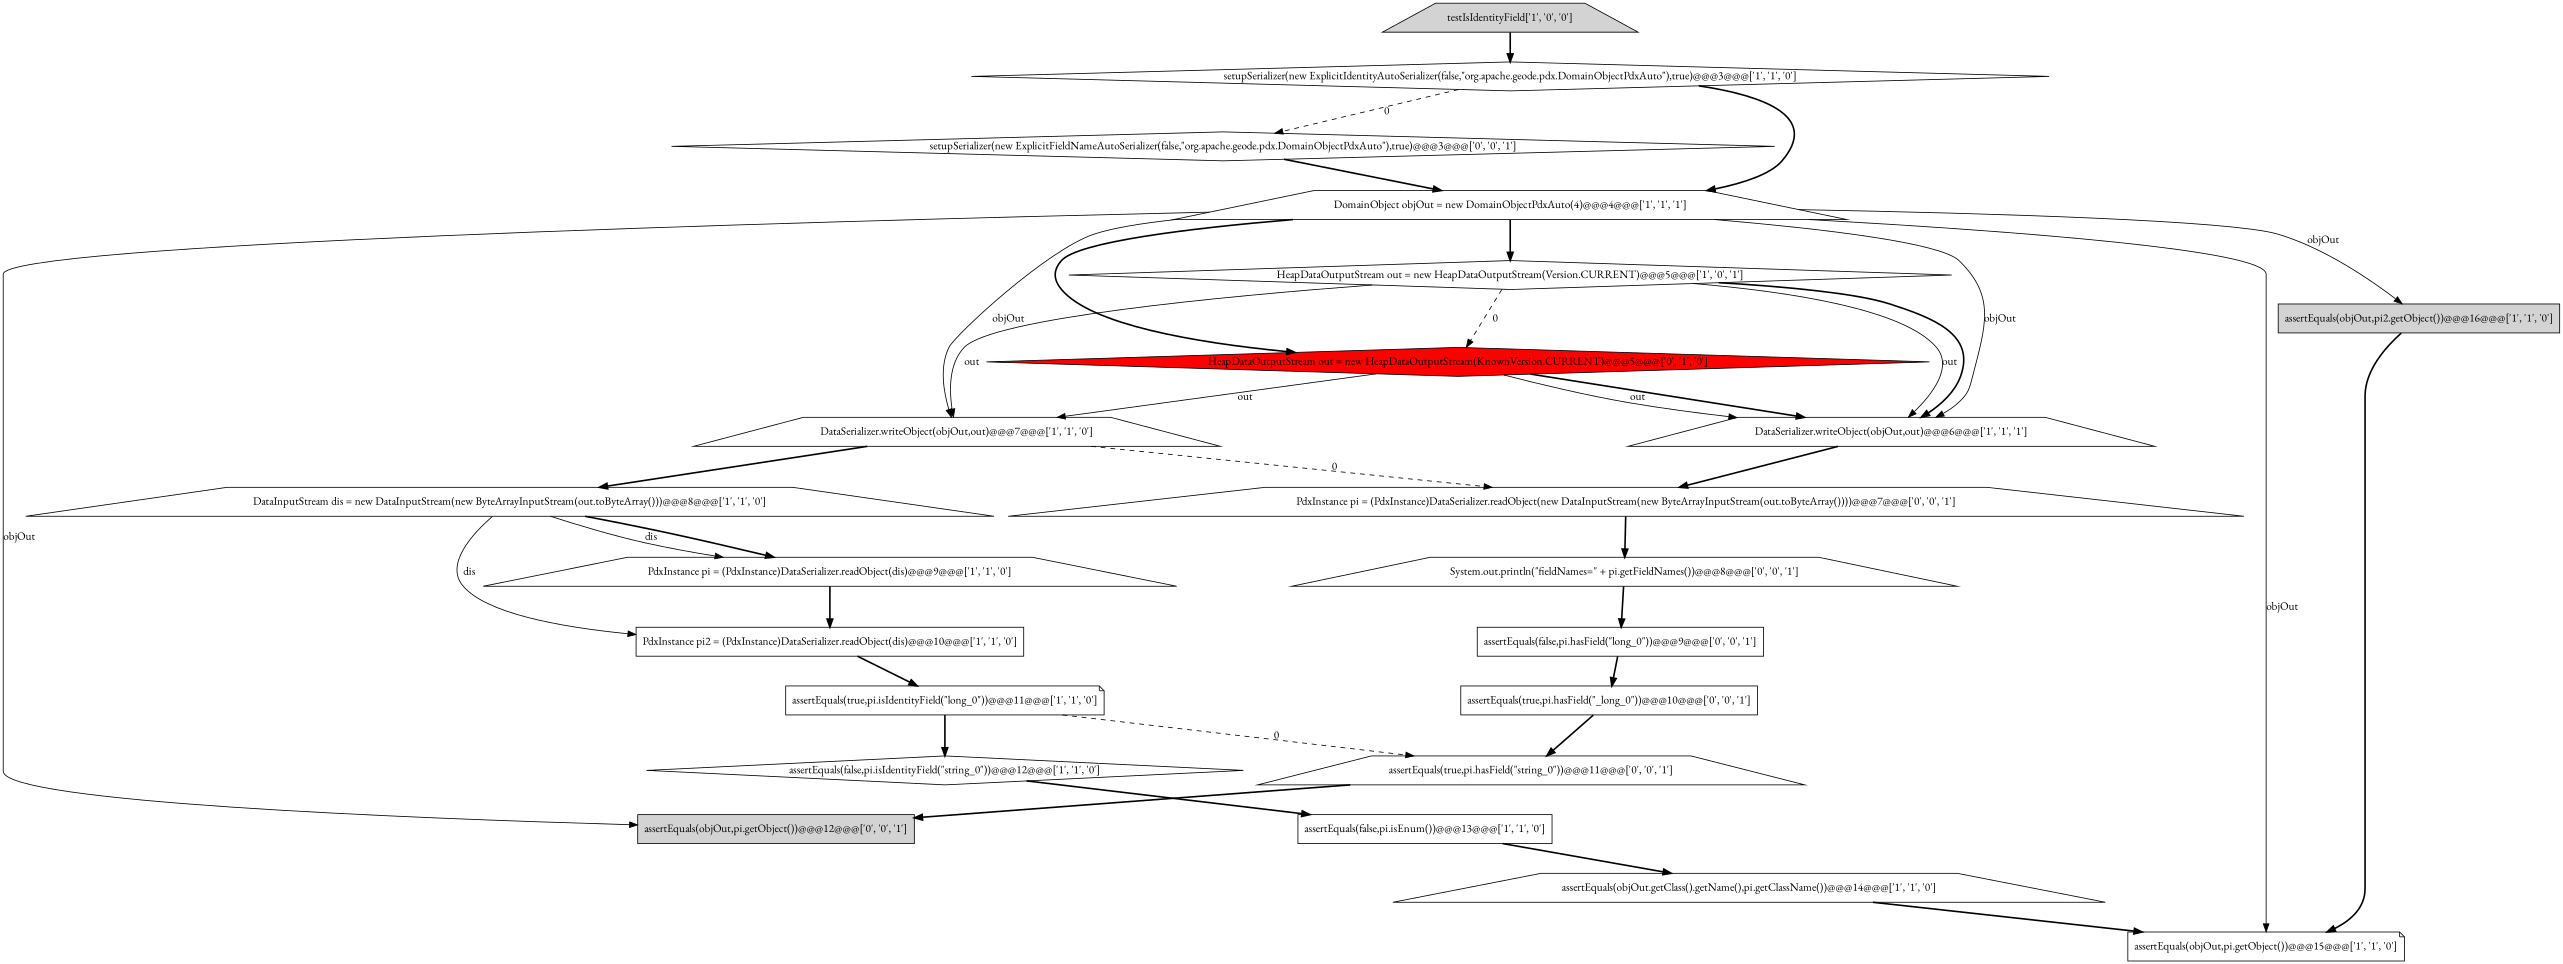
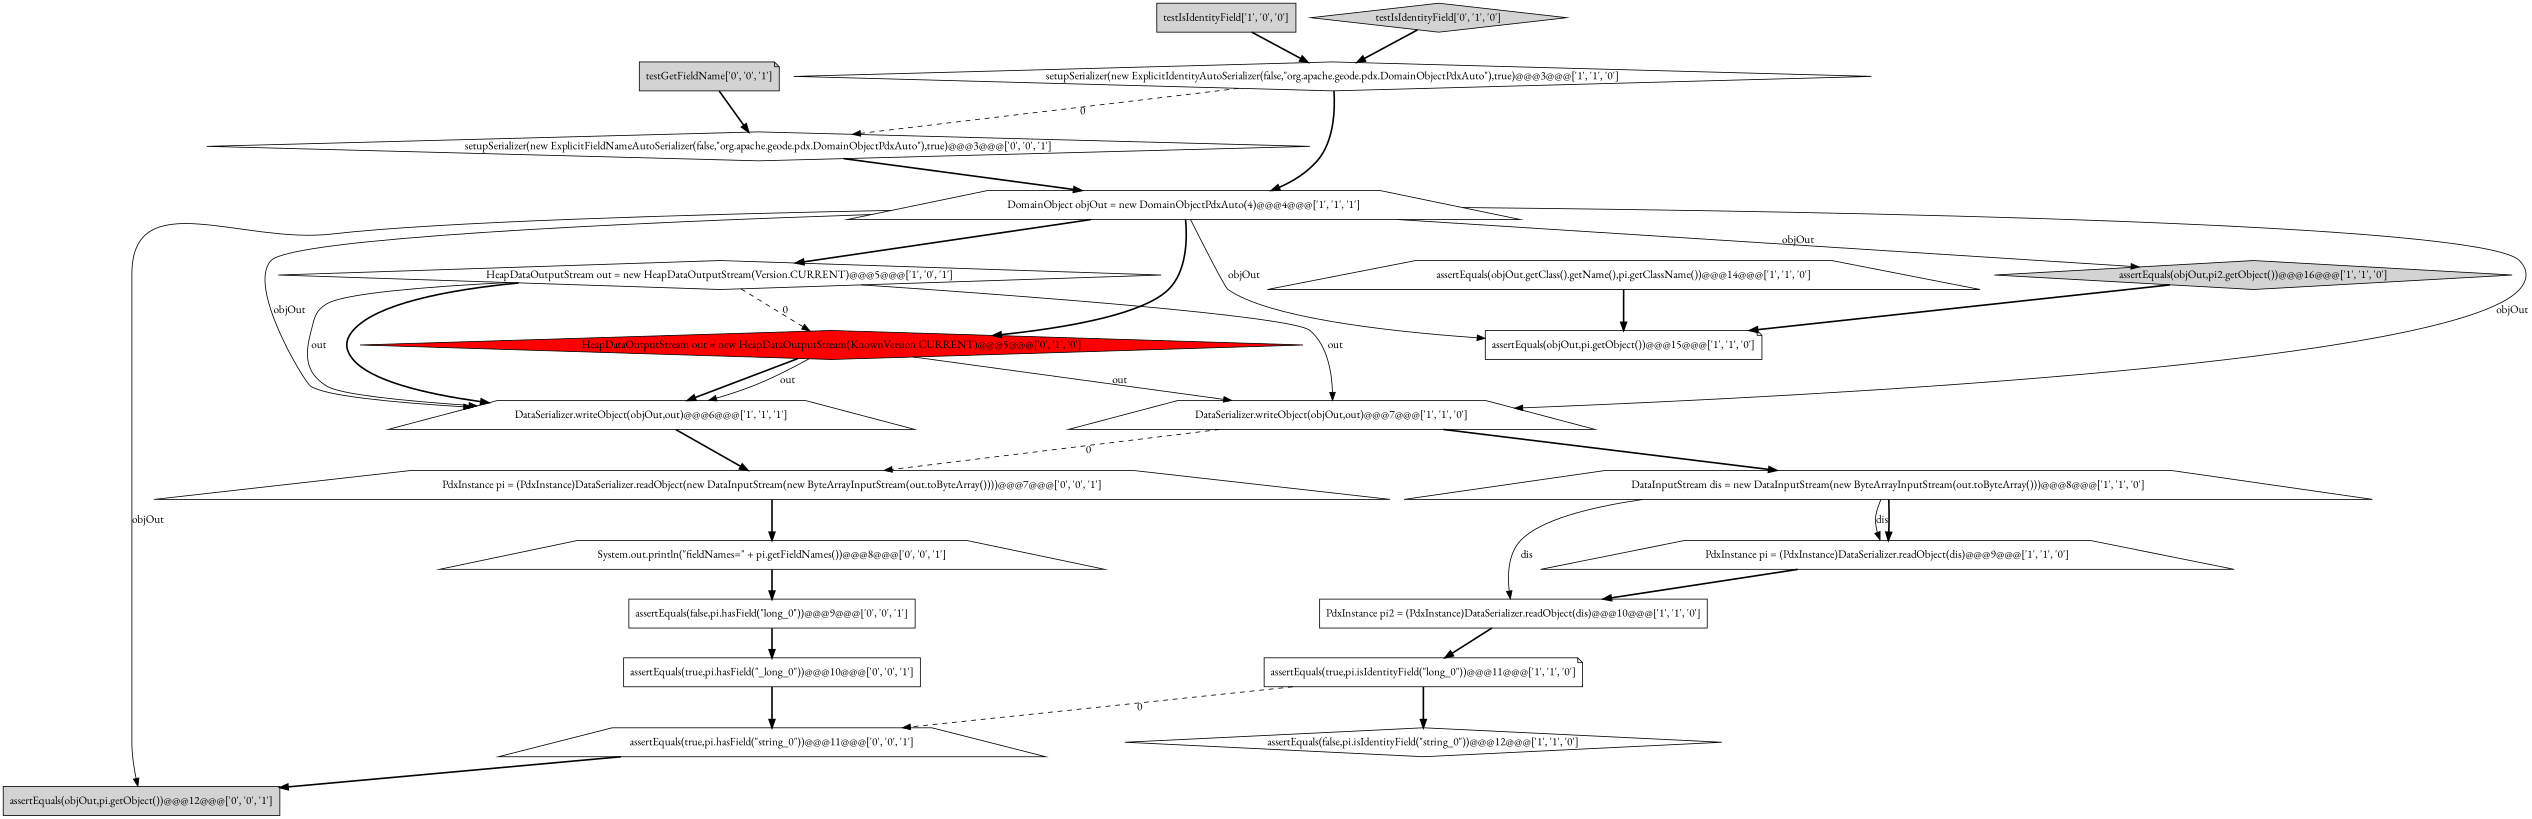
node "testIsIdentityField['0', '1', '0']": added
node "testIsIdentityField['1', '0', '0']": shape trapezium -> box
node "testGetFieldName['0', '0', '1']": added
node "assertEquals(objOut,pi2.getObject())@@@16@@@['1', '1', '0']": shape box -> diamond
node "assertEquals(false,pi.isEnum())@@@13@@@['1', '1', '0']": removed
